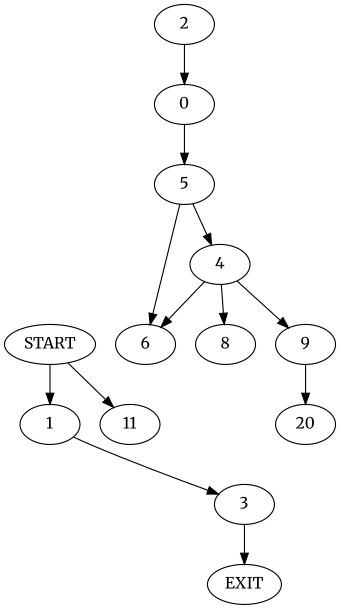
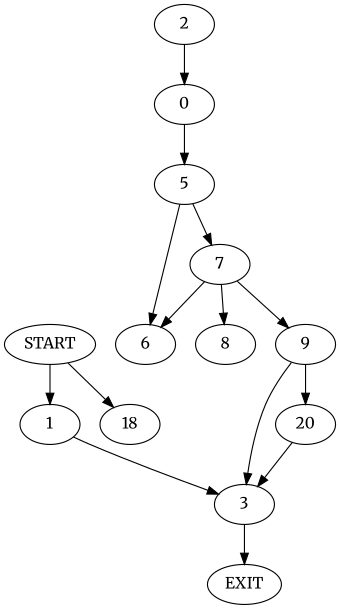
node "4": label "4" -> "7"
edge "9" -> "3": added
node "11": label "11" -> "18"
edge "20" -> "3": added
